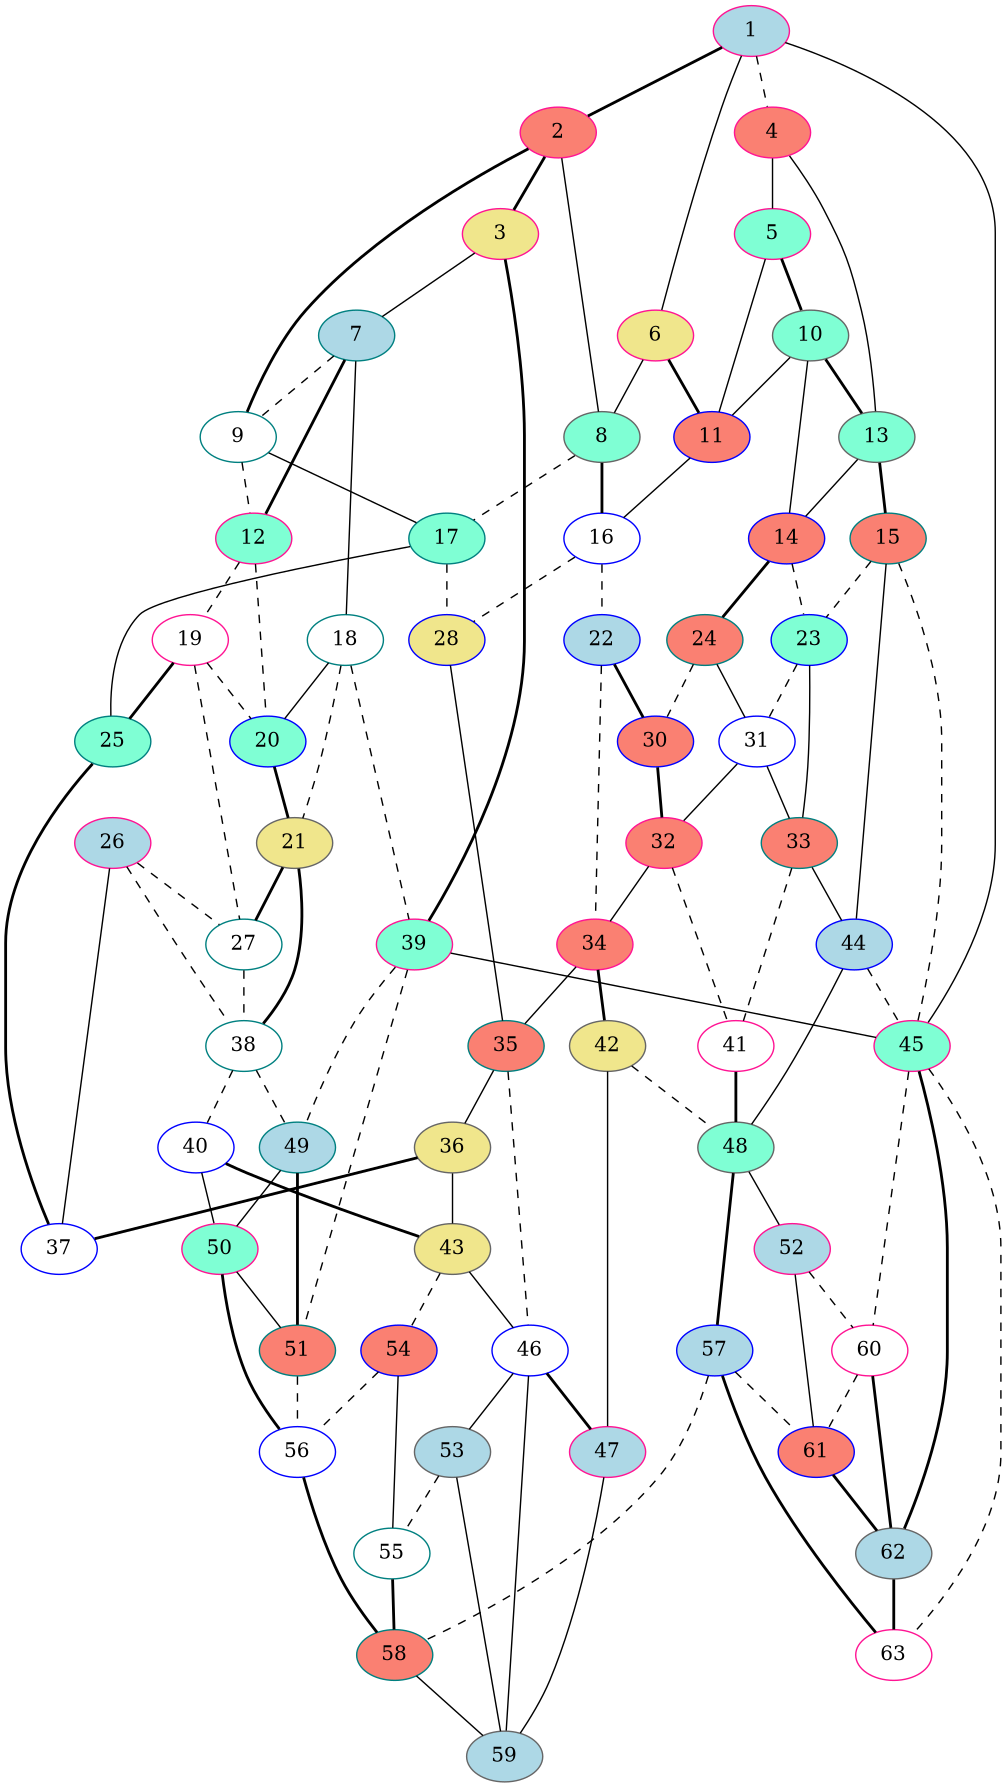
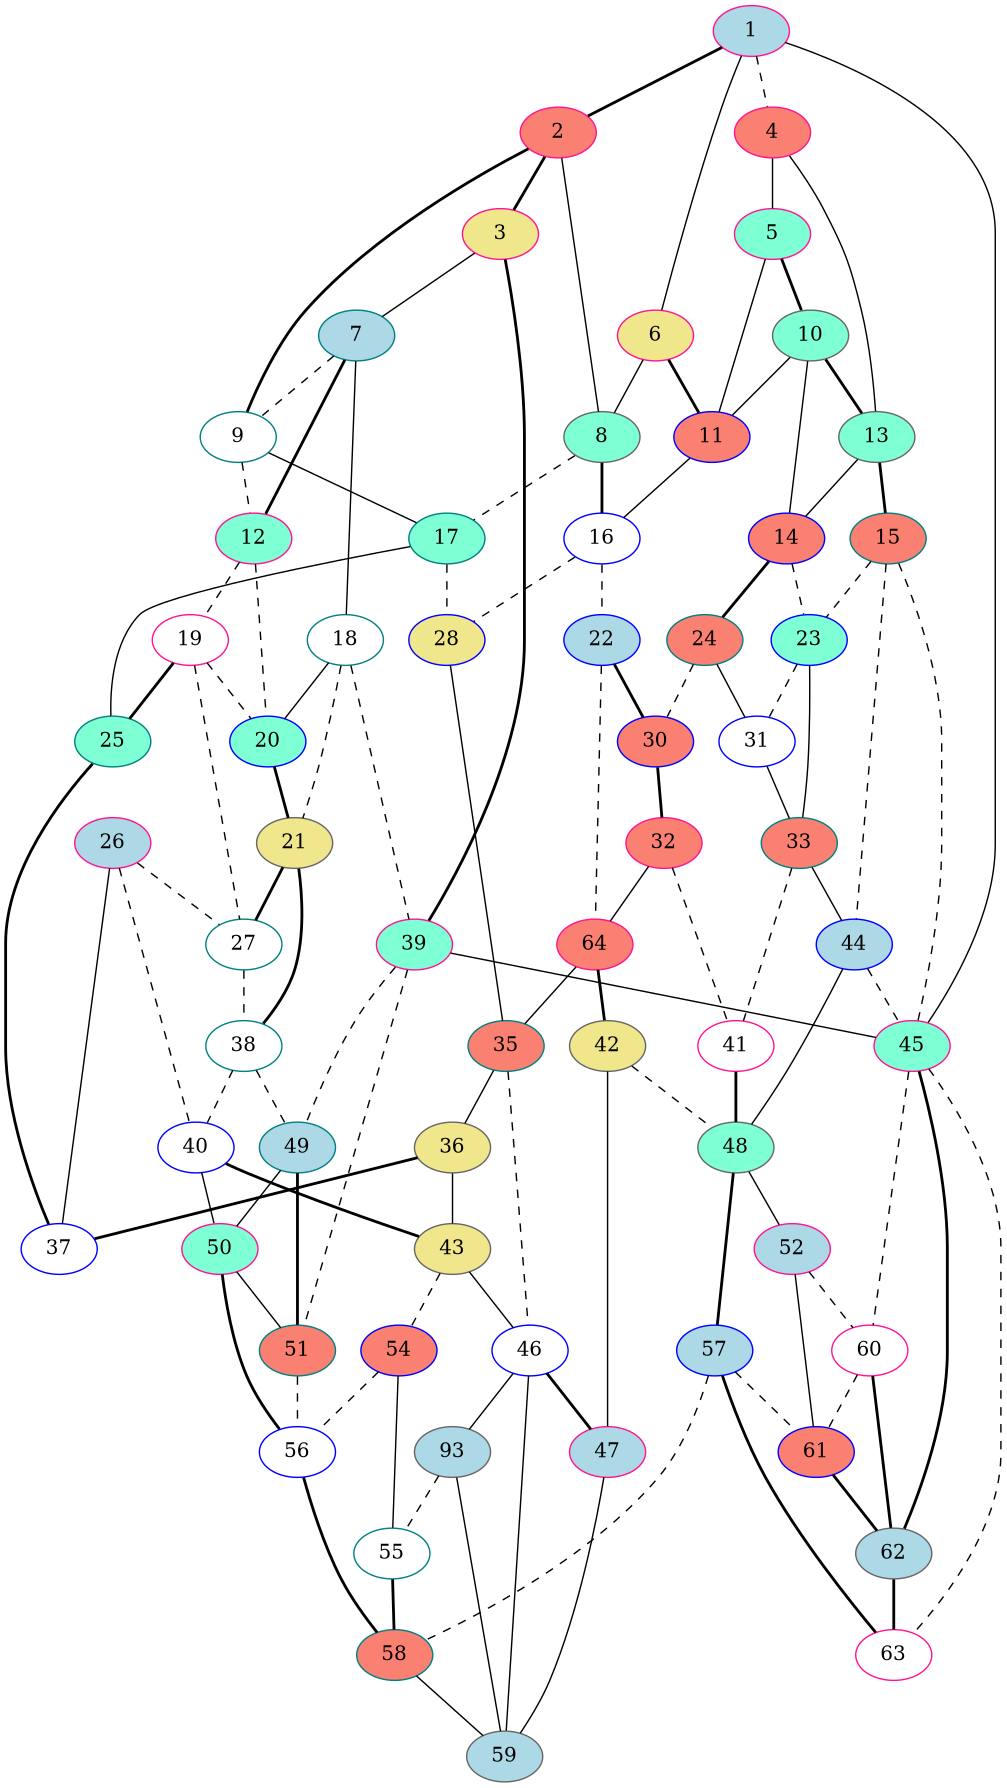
edge "15" -- "44": style solid -> dashed
edge "31" -- "32": removed
edge "26" -- "38": now "26" -- "40"
node "34": label "34" -> "64"
node "53": label "53" -> "93"
